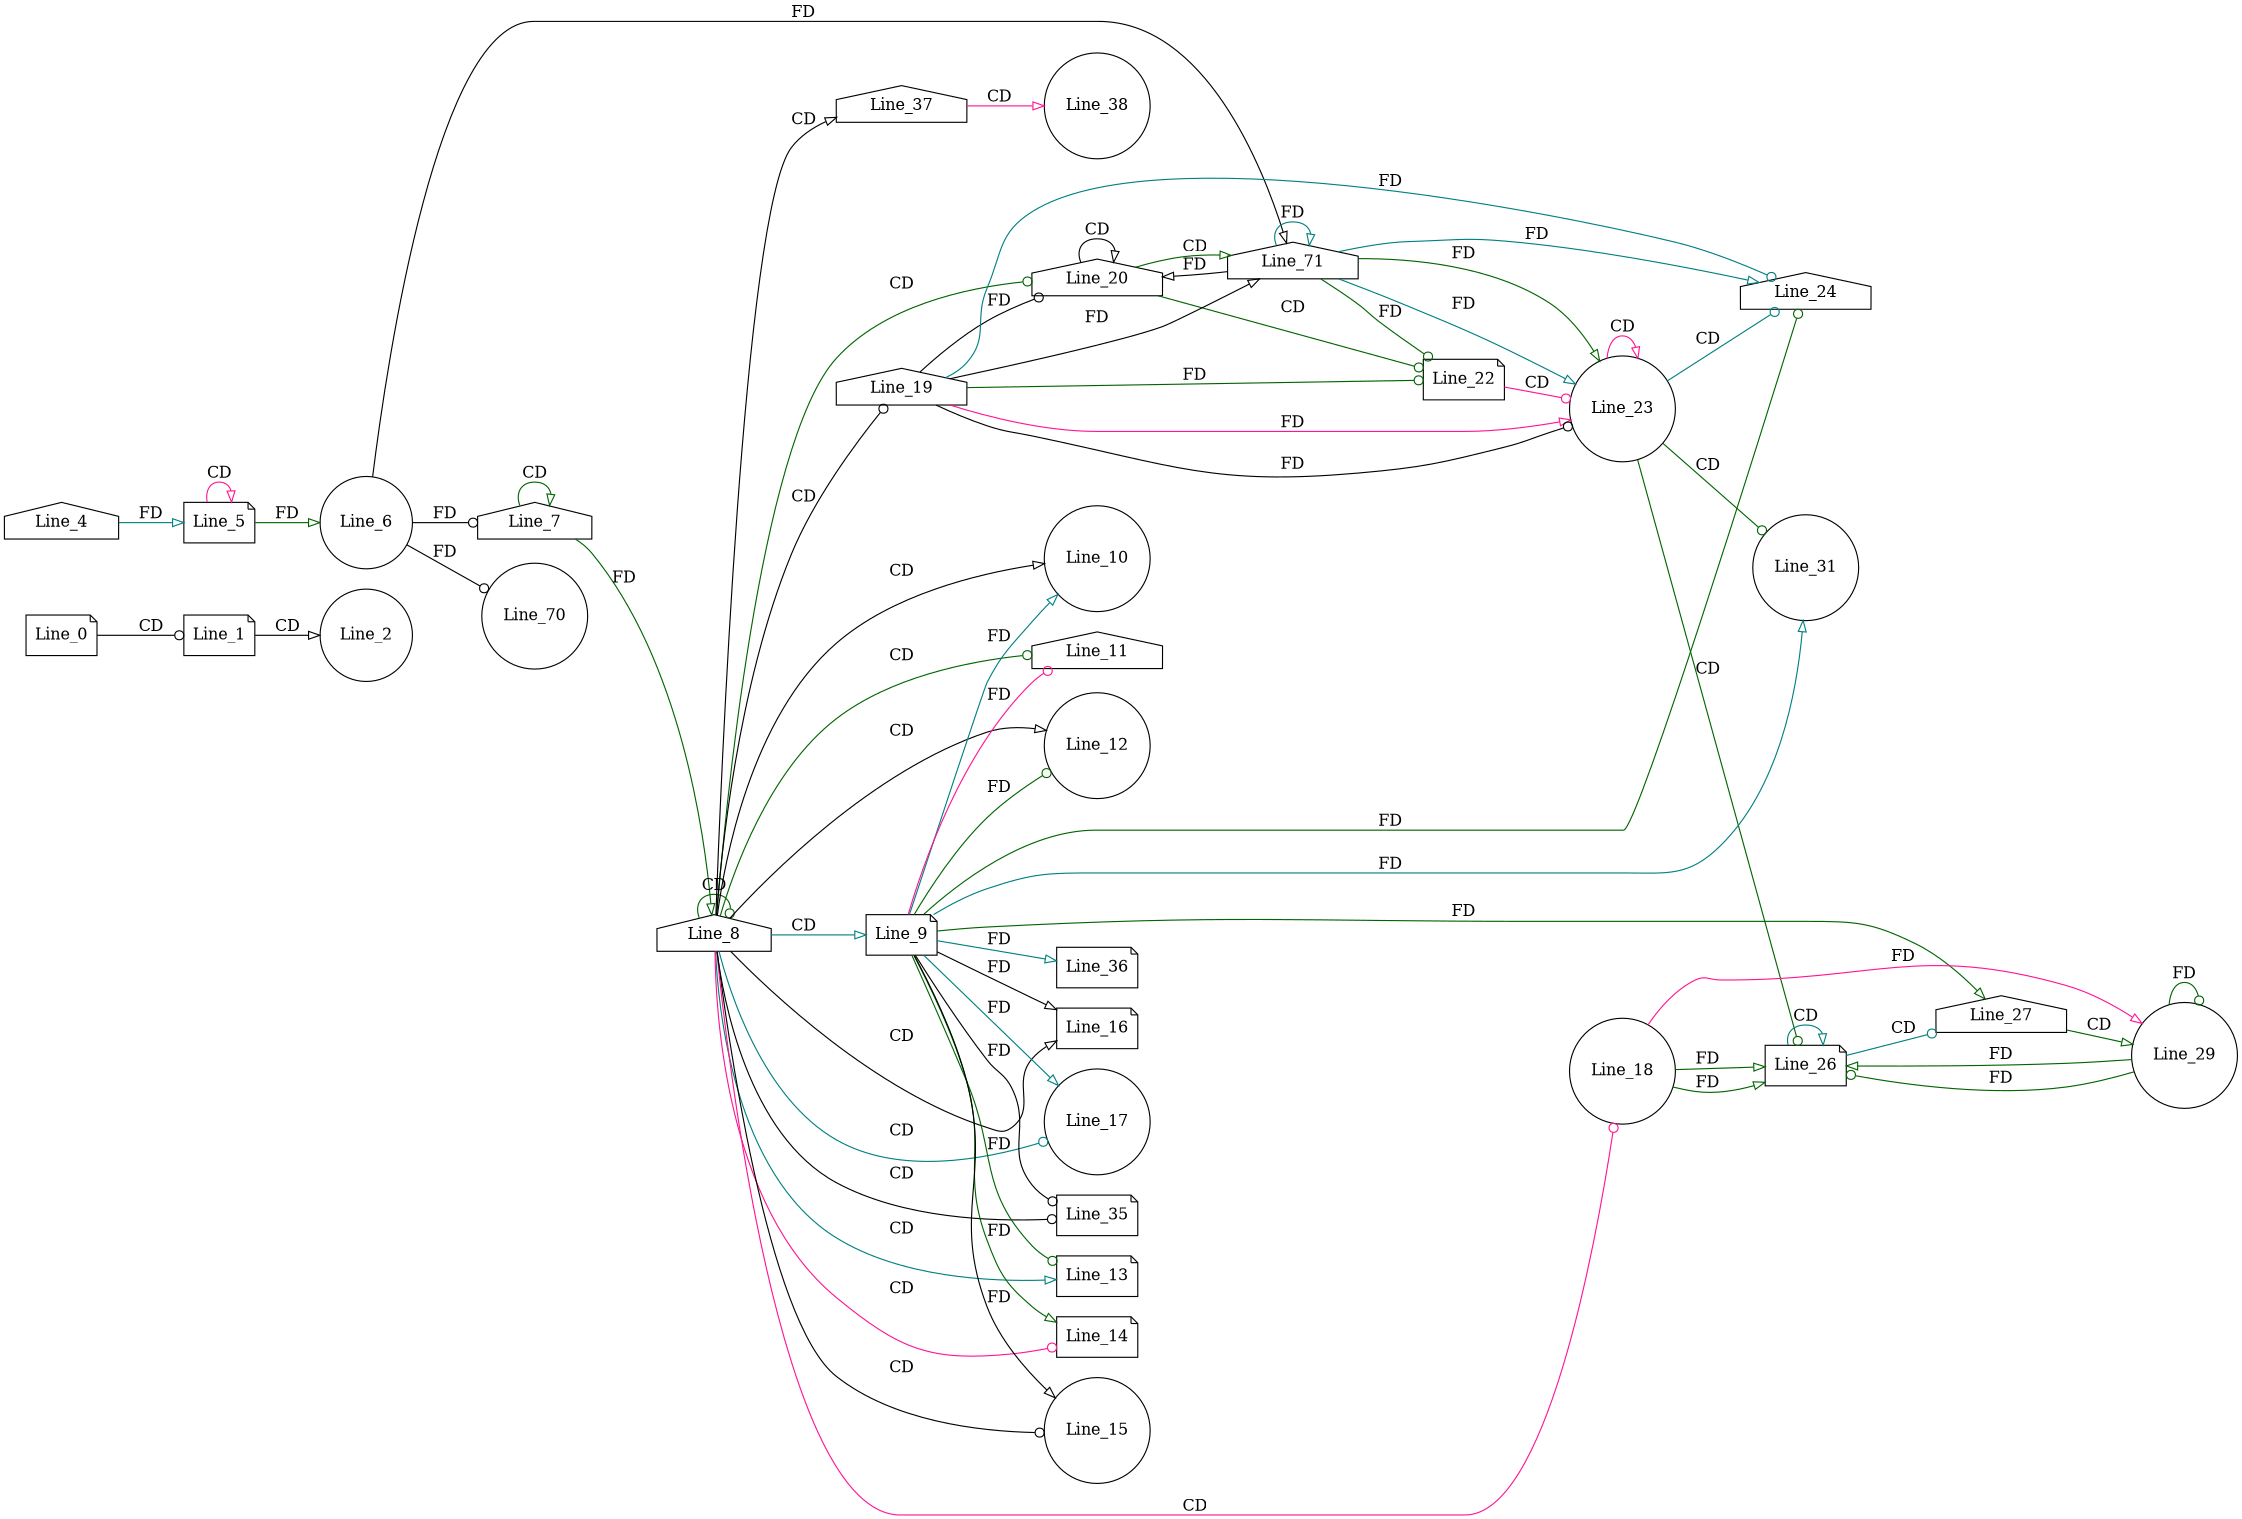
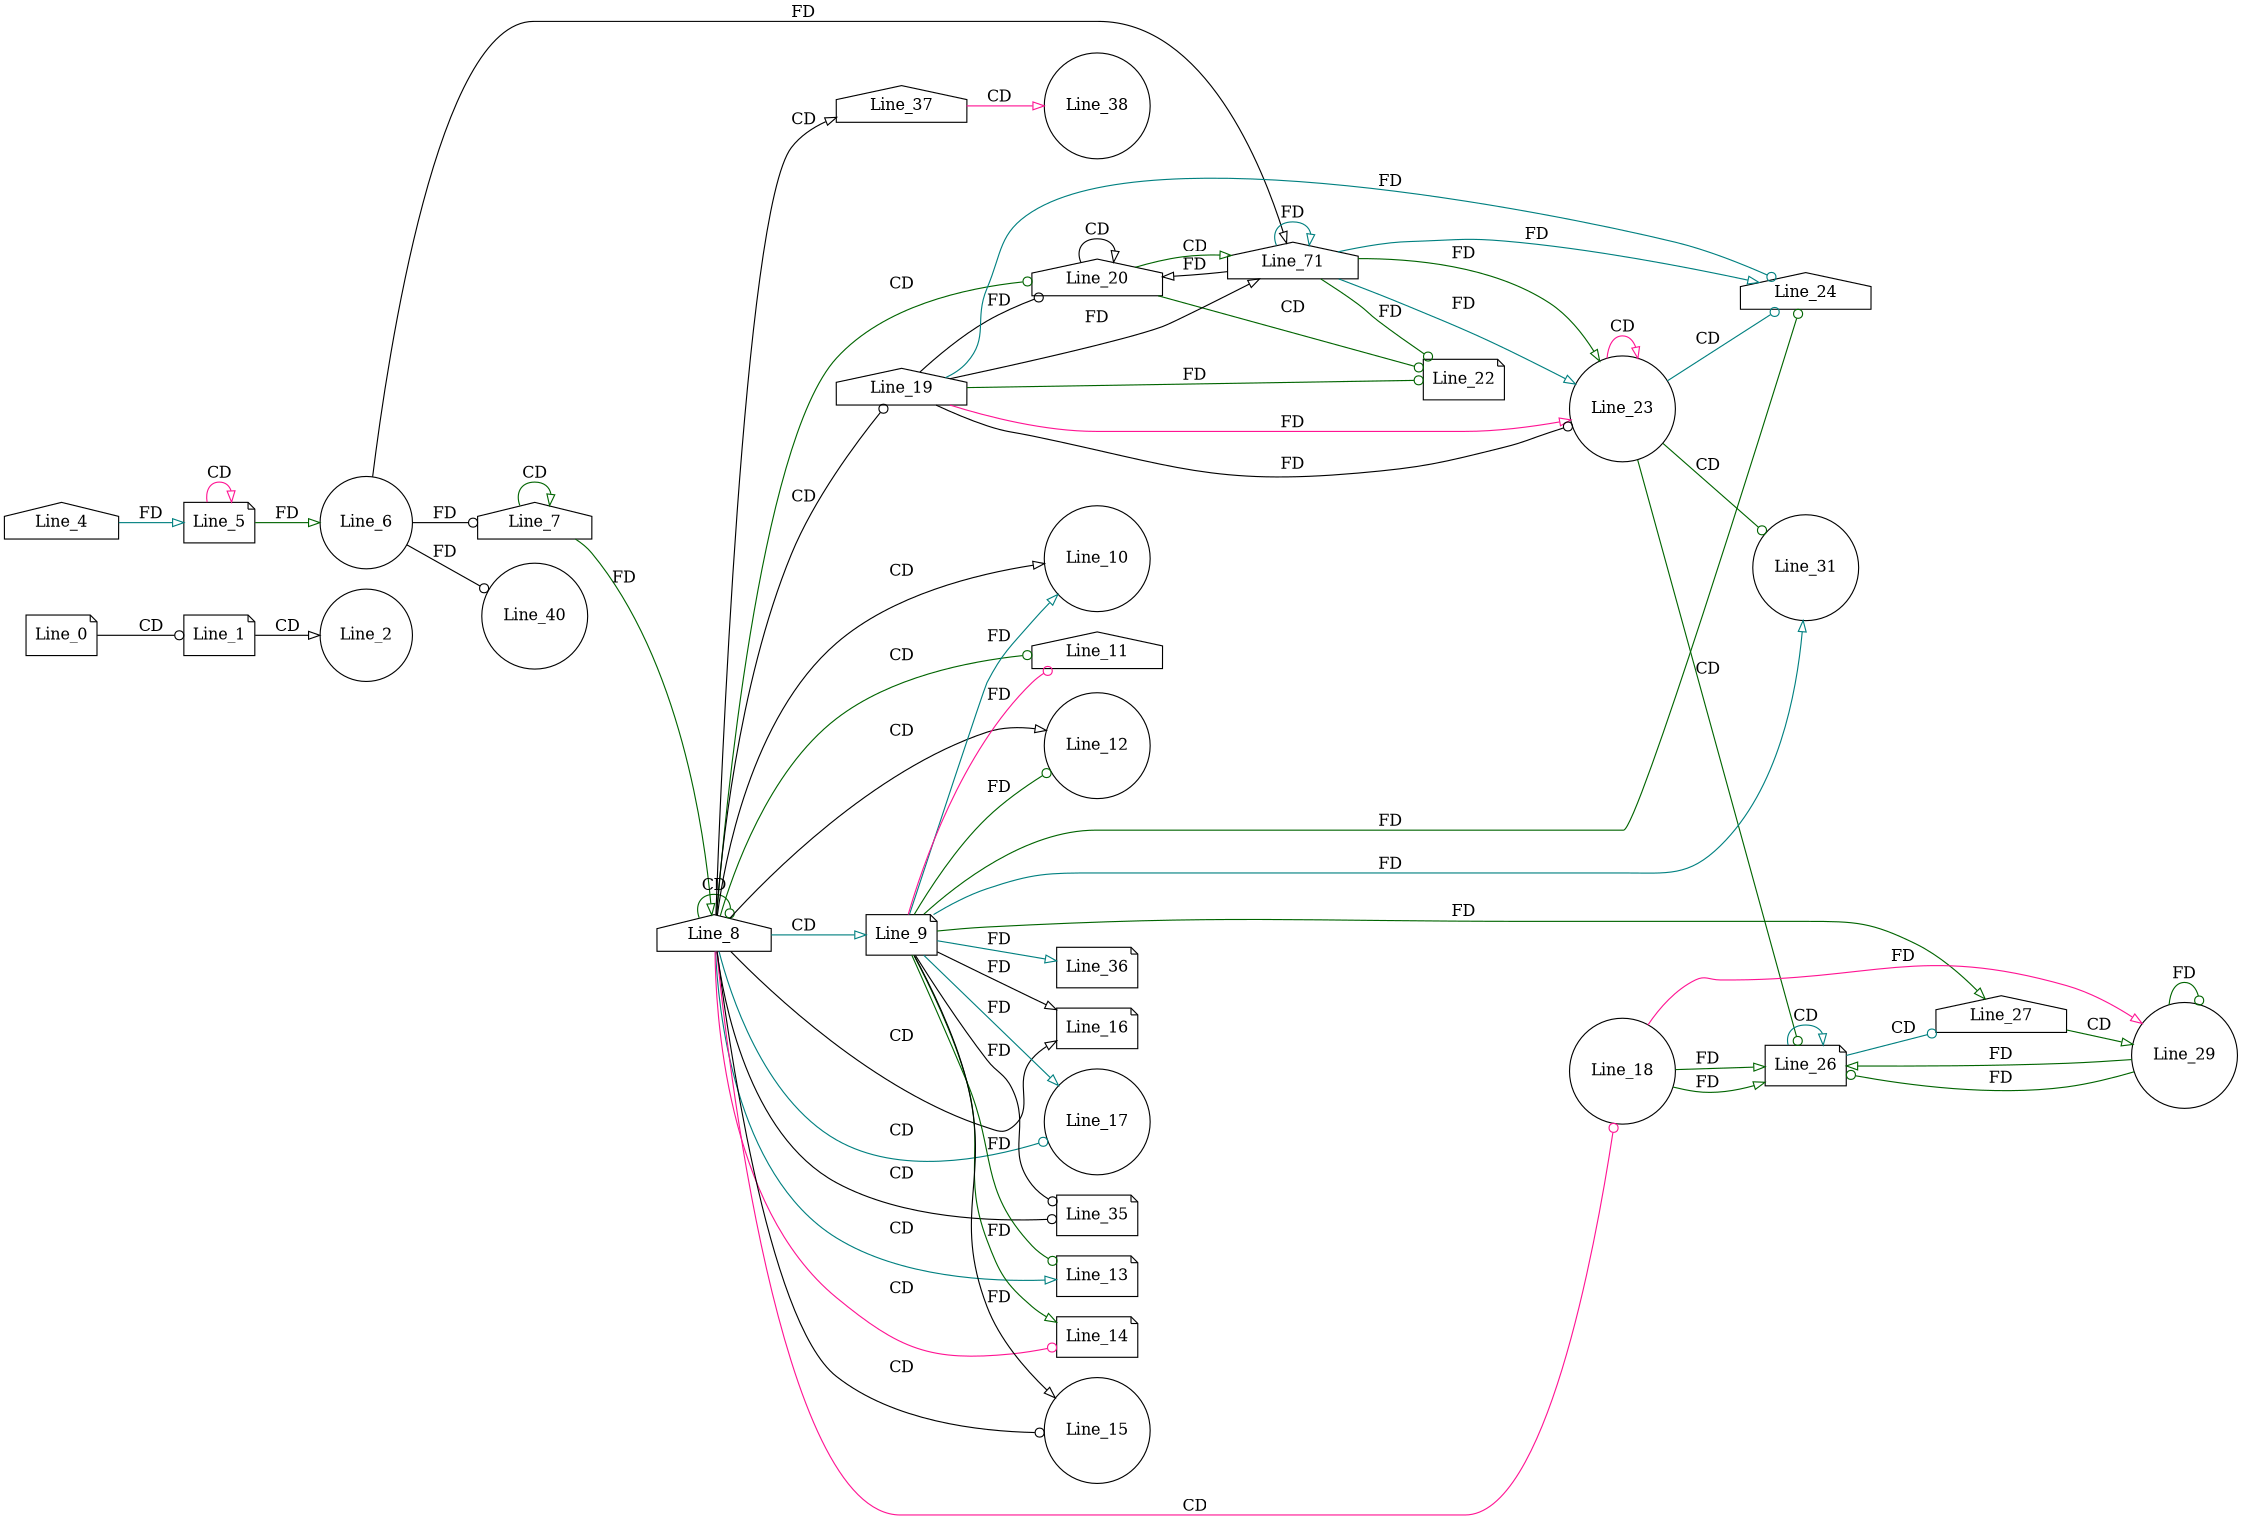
edge "Line_22" -> "Line_23": removed, label "CD"
node "Line_70": label "Line_70" -> "Line_40"
